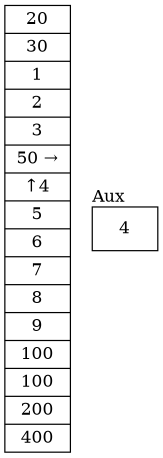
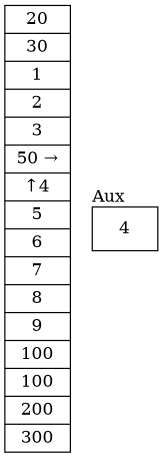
node "20": text "400" -> "300"
